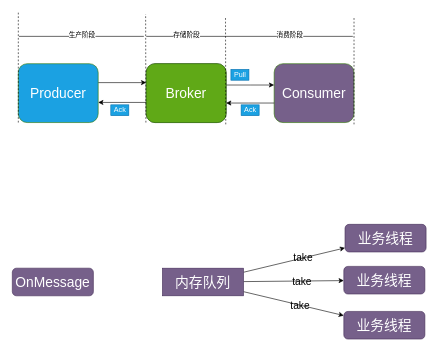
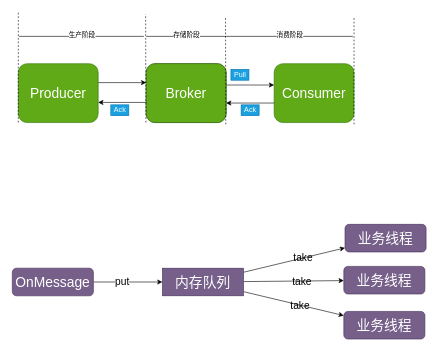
node "Producer": fillcolor #1ba1e2 -> #60a917
node "Consumer": fillcolor #76608a -> #60a917
edge "OnMessage" -> "内存队列": added, label "put"
